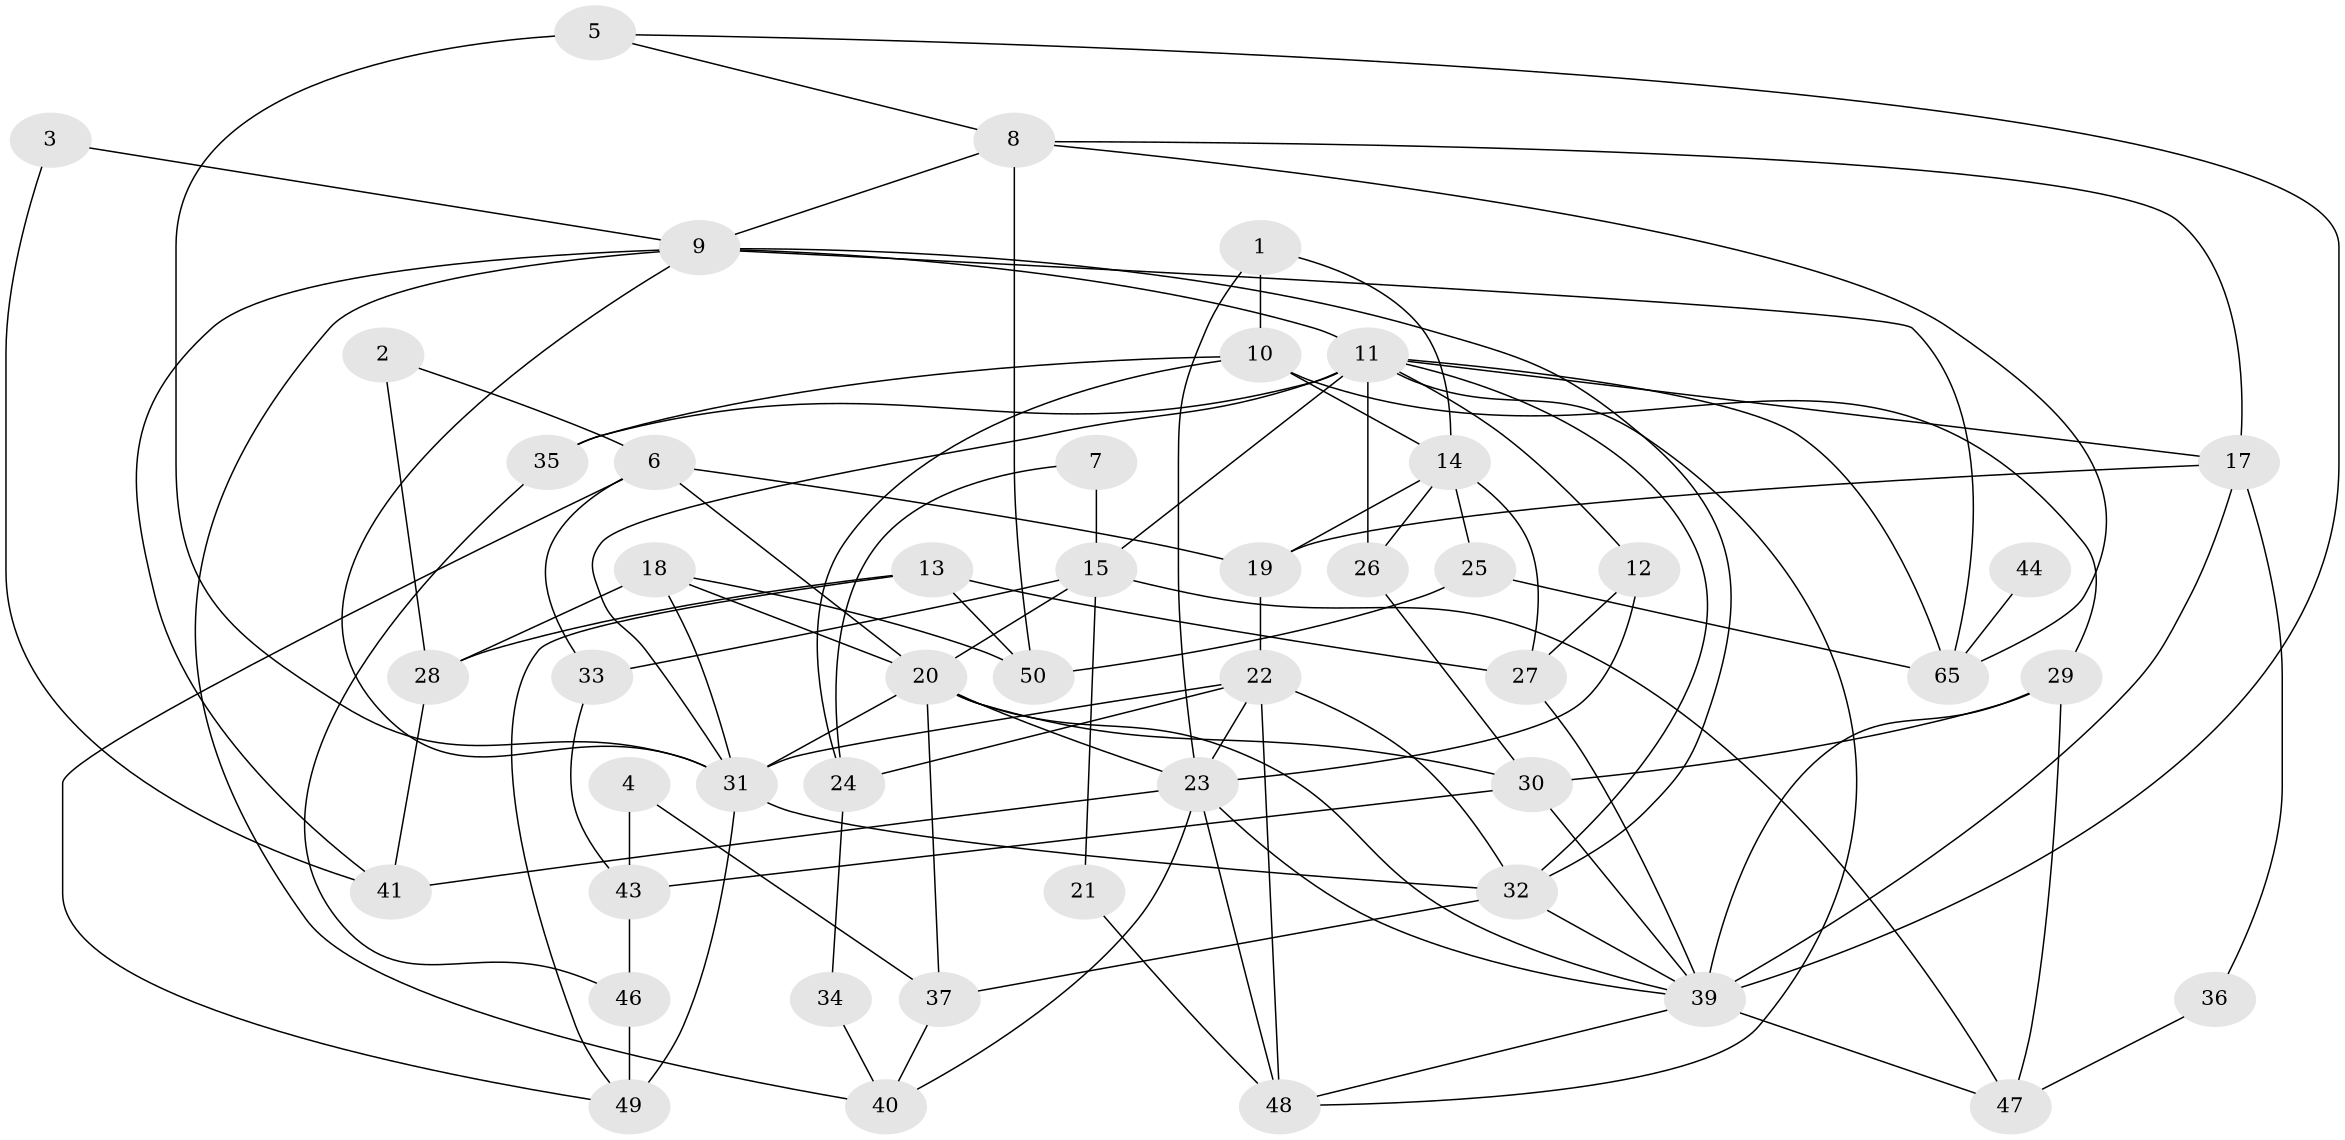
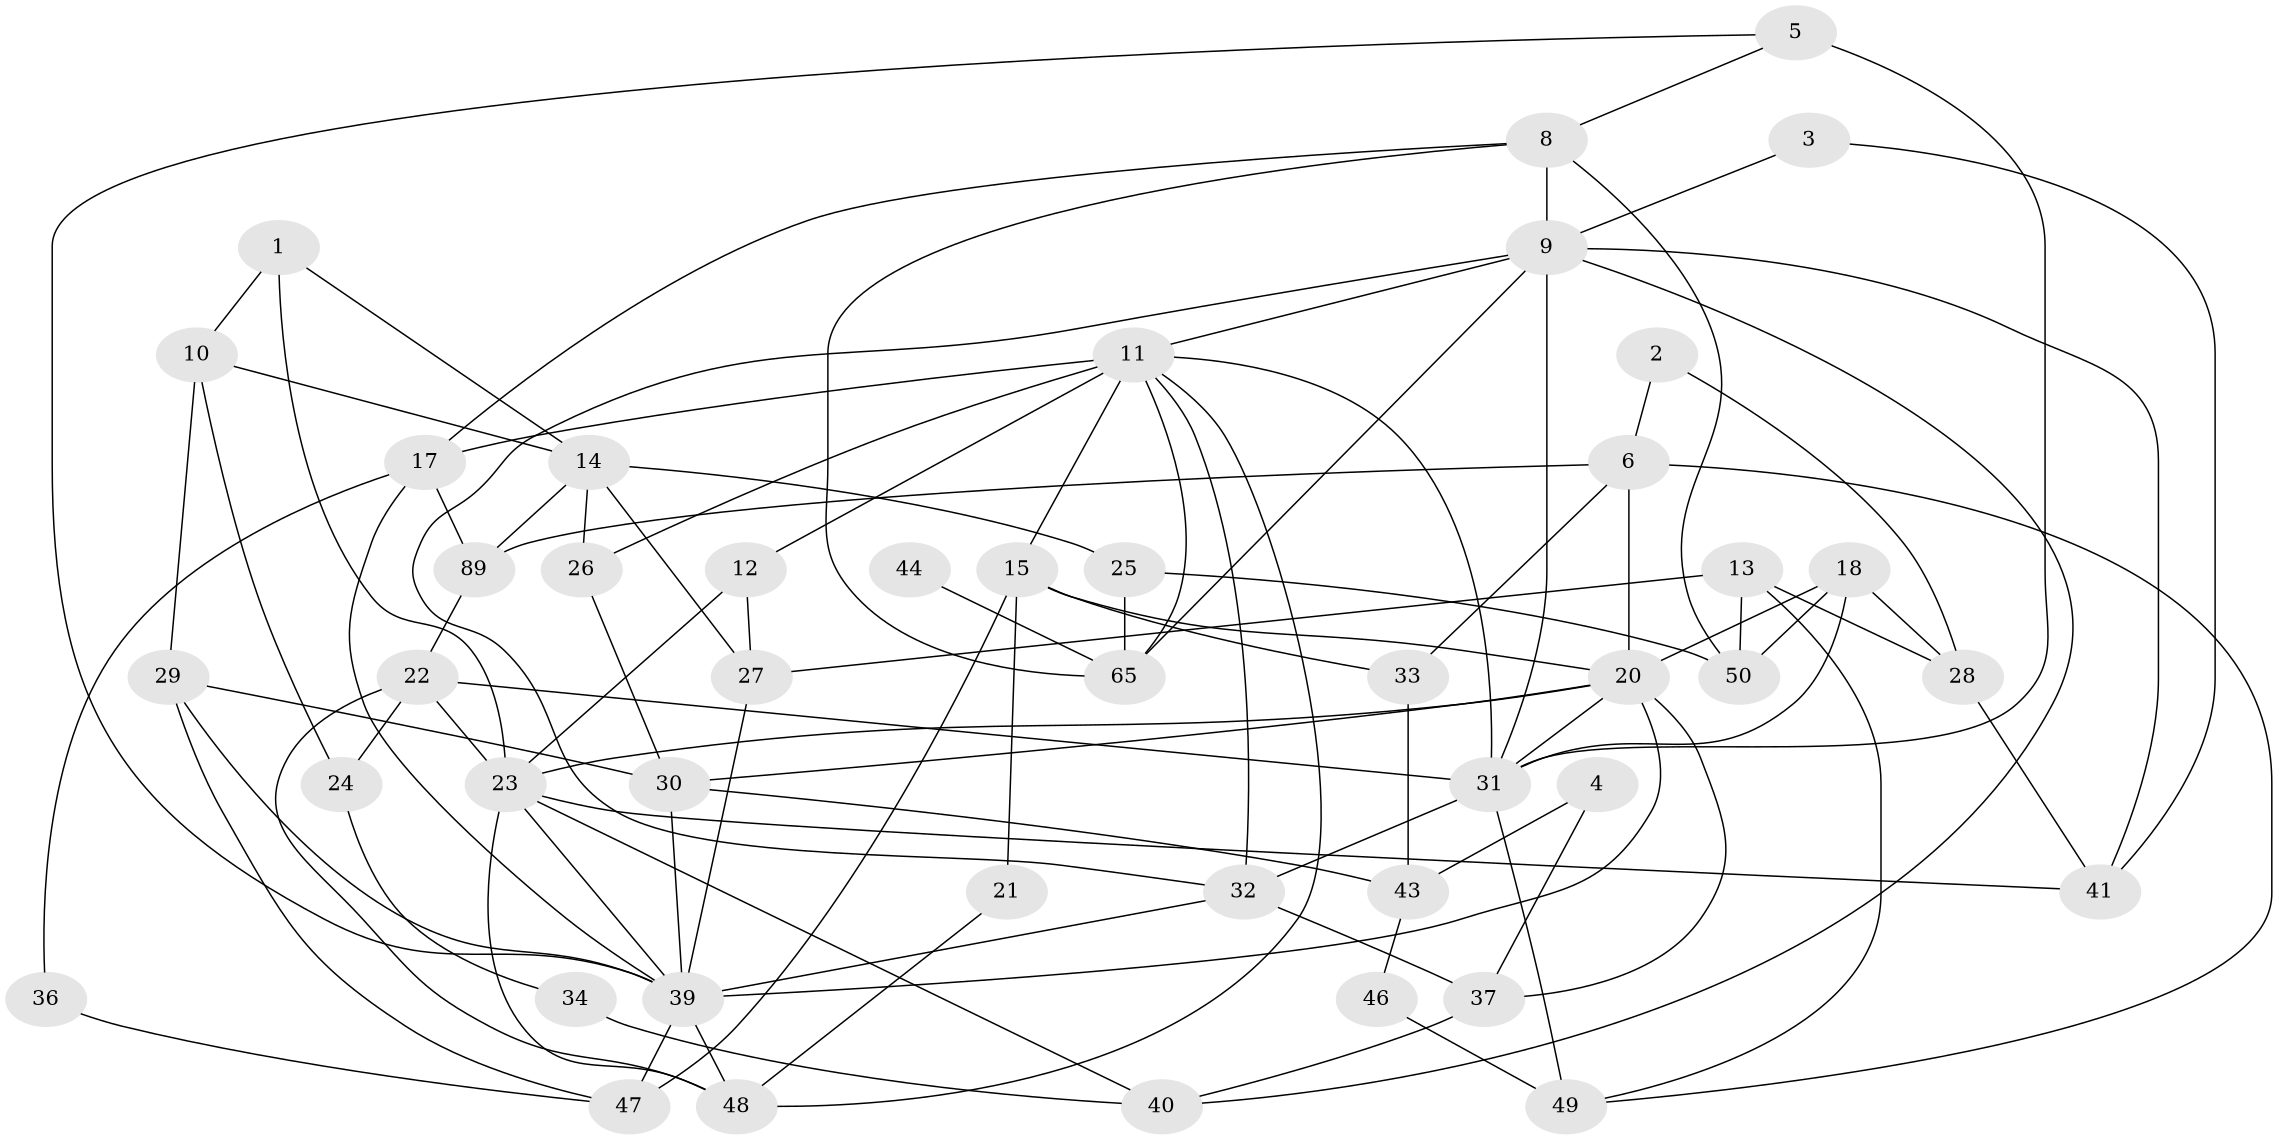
node "35": removed
node "7": removed
node "19": label "19" -> "89"
edge "22" -- "32": removed
